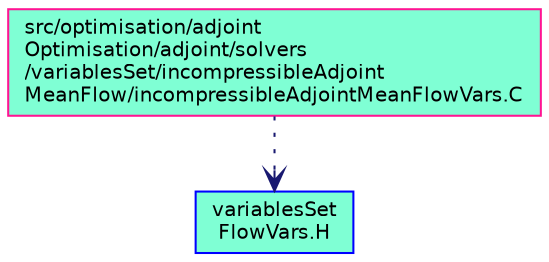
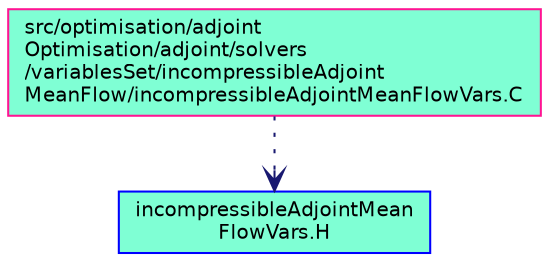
node "variablesSet FlowVars.H": label "variablesSet FlowVars.H" -> "incompressibleAdjointMean FlowVars.H"
